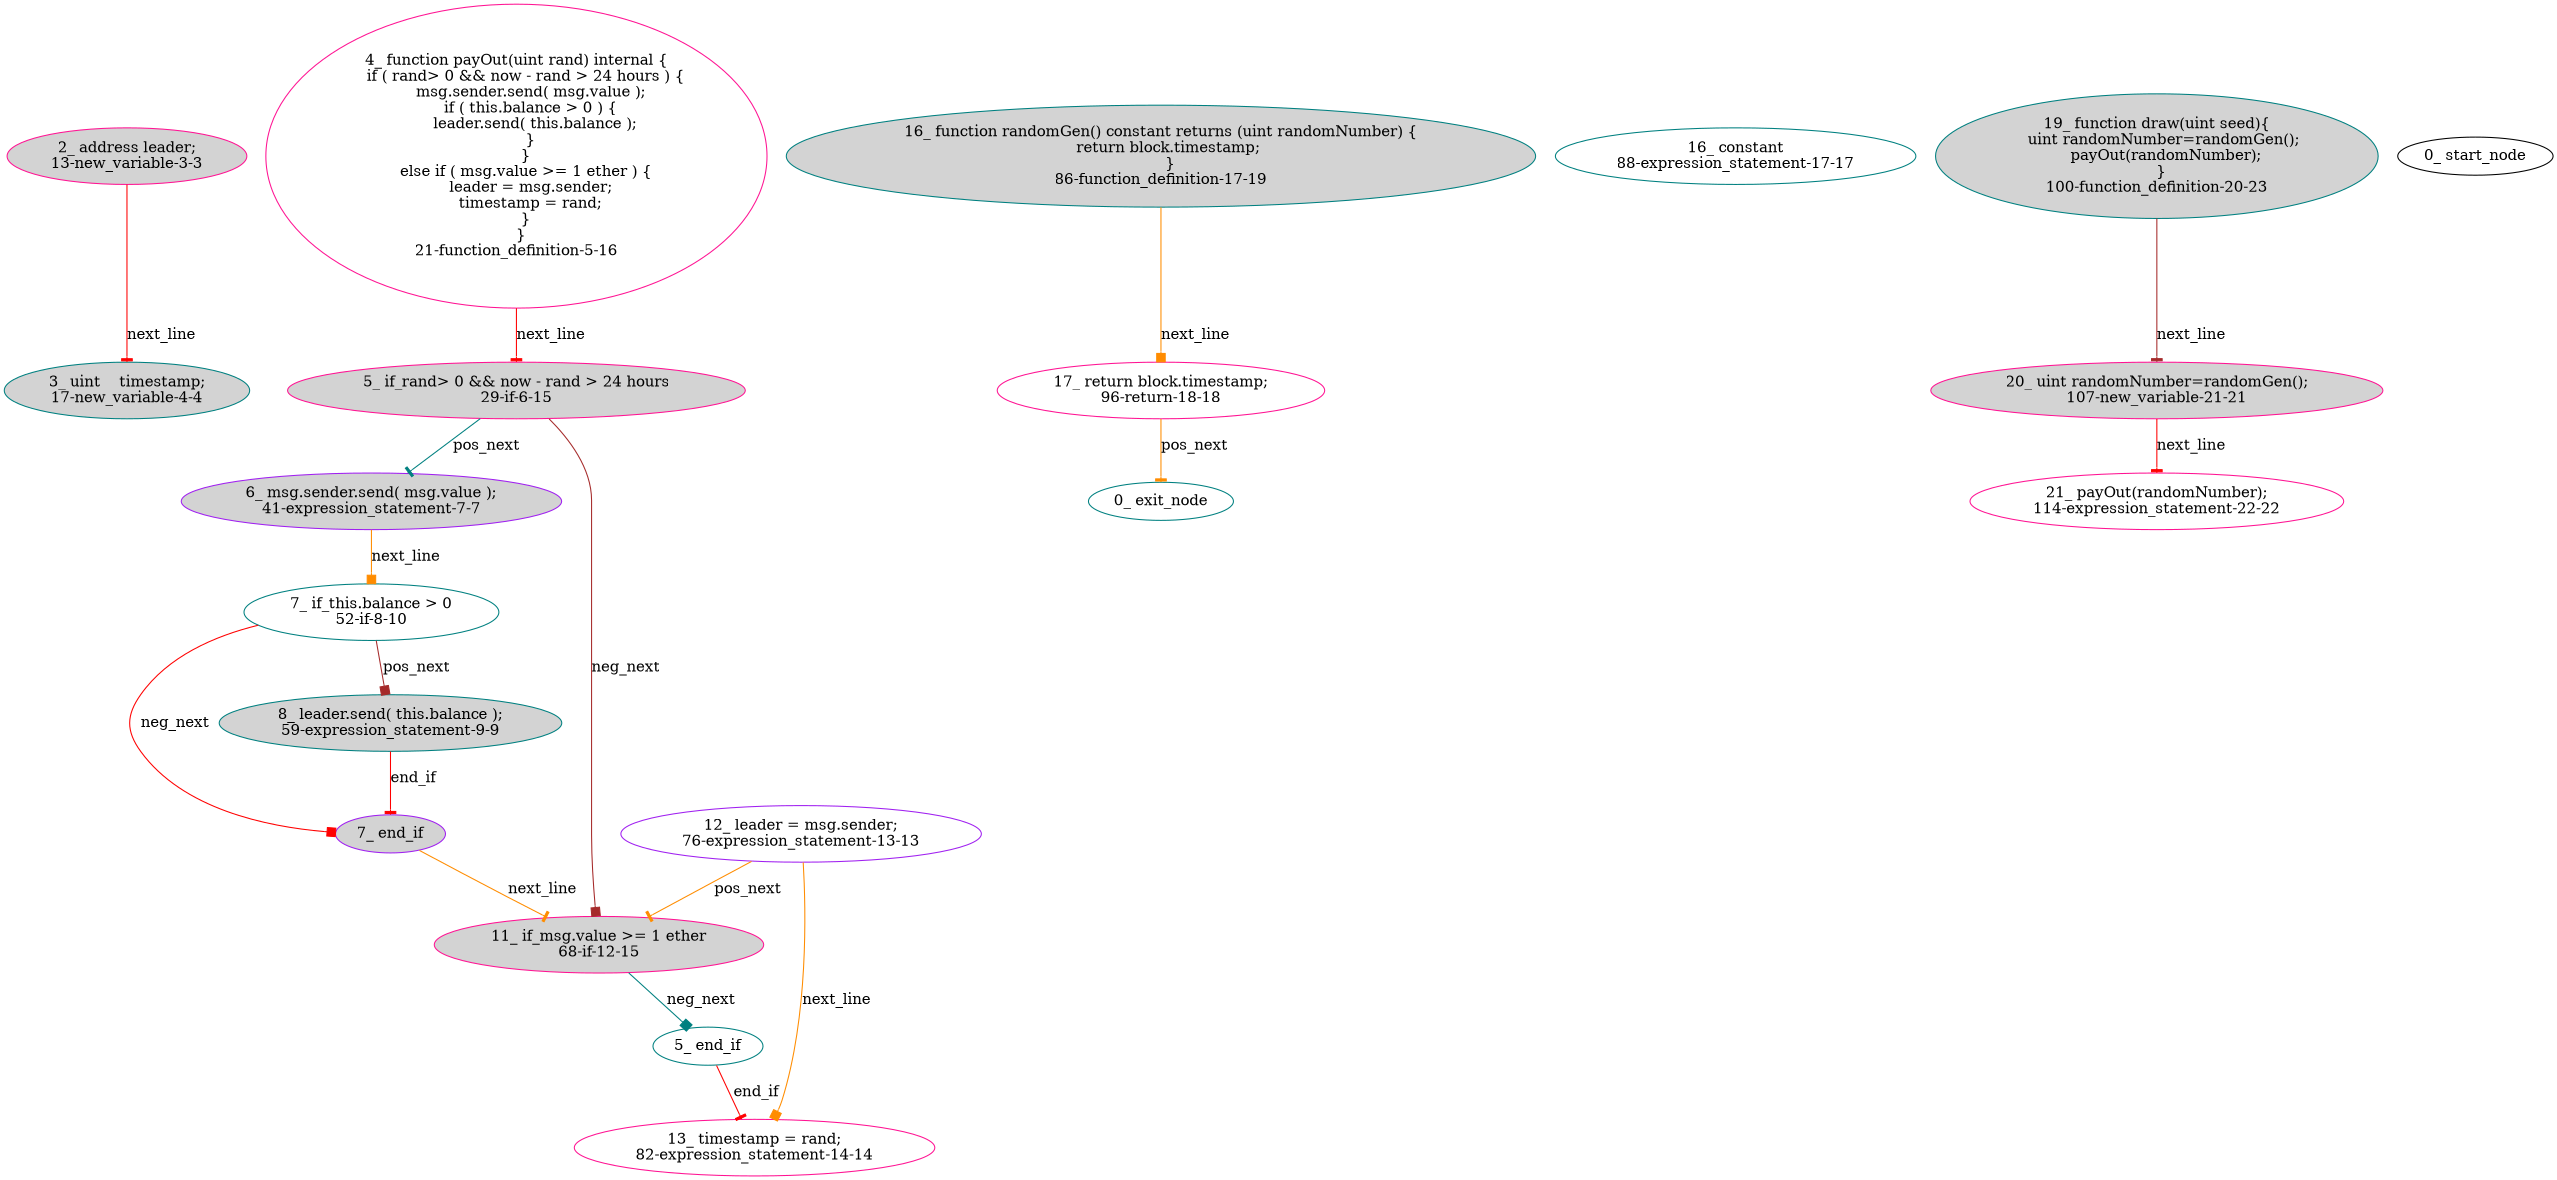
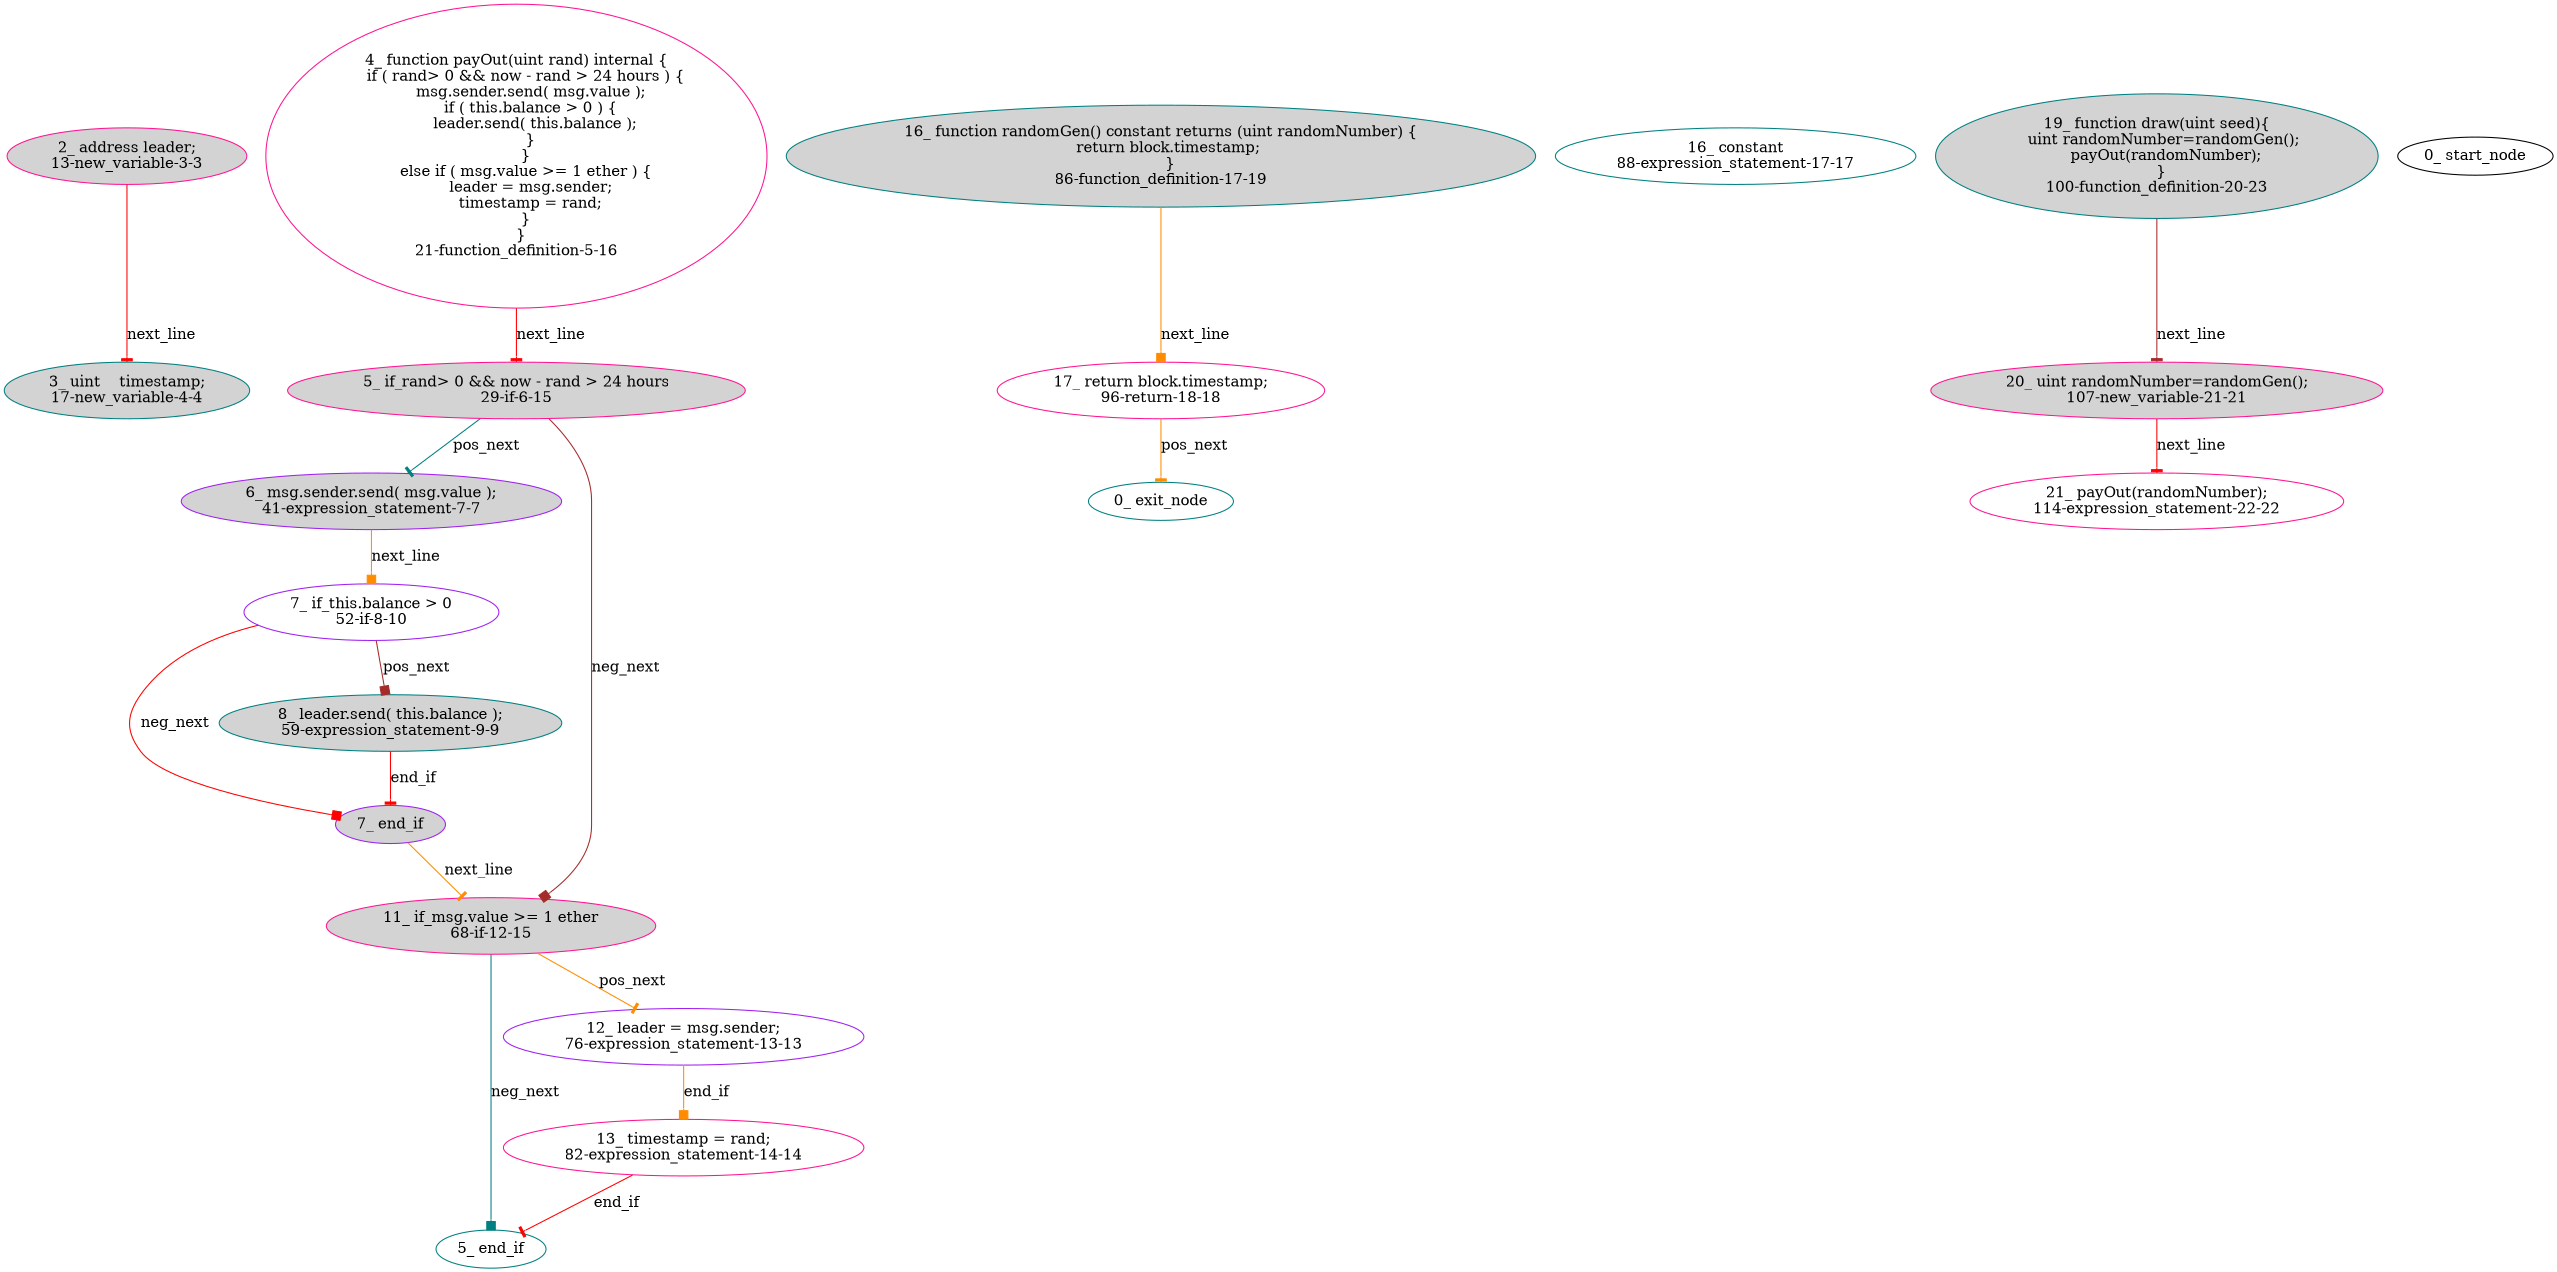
node "7_ if_this.balance > 0 52-if-8-10": color teal -> purple
edge "12_ leader = msg.sender; 76-expression_statement-13-13" -> "11_ if_msg.value >= 1 ether 68-if-12-15": reversed
edge "12_ leader = msg.sender; 76-expression_statement-13-13" -> "13_ timestamp = rand; 82-expression_statement-14-14": label "next_line" -> "end_if"
edge "5_ end_if" -> "13_ timestamp = rand; 82-expression_statement-14-14": reversed
